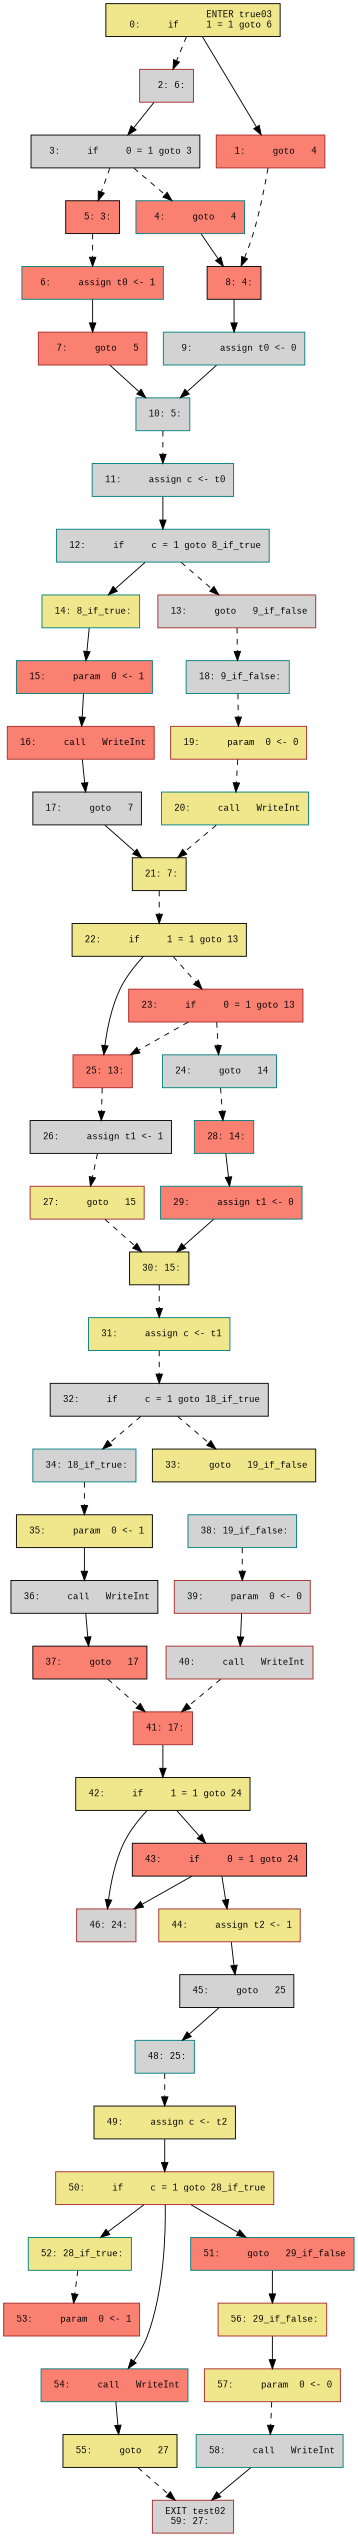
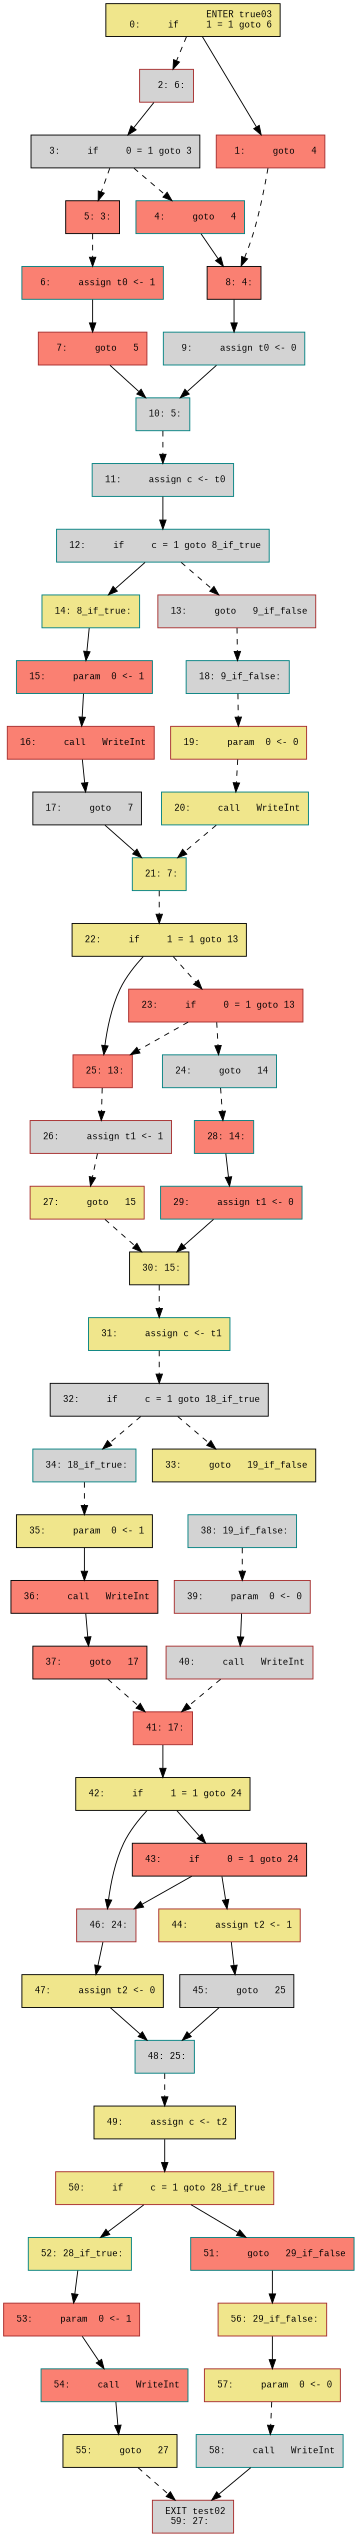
node "21: 7:": color black -> teal
node "26:     assign t1 <- 1": color black -> brown
node "36:     call   WriteInt": fillcolor lightgrey -> salmon
node "47:     assign t2 <- 0": added
edge "52: 28_if_true:" -> "53:     param  0 <- 1": style dashed -> solid
edge "50:     if     c = 1 goto 28_if_true" -> "54:     call   WriteInt": now "53:     param  0 <- 1" -> "54:     call   WriteInt"
